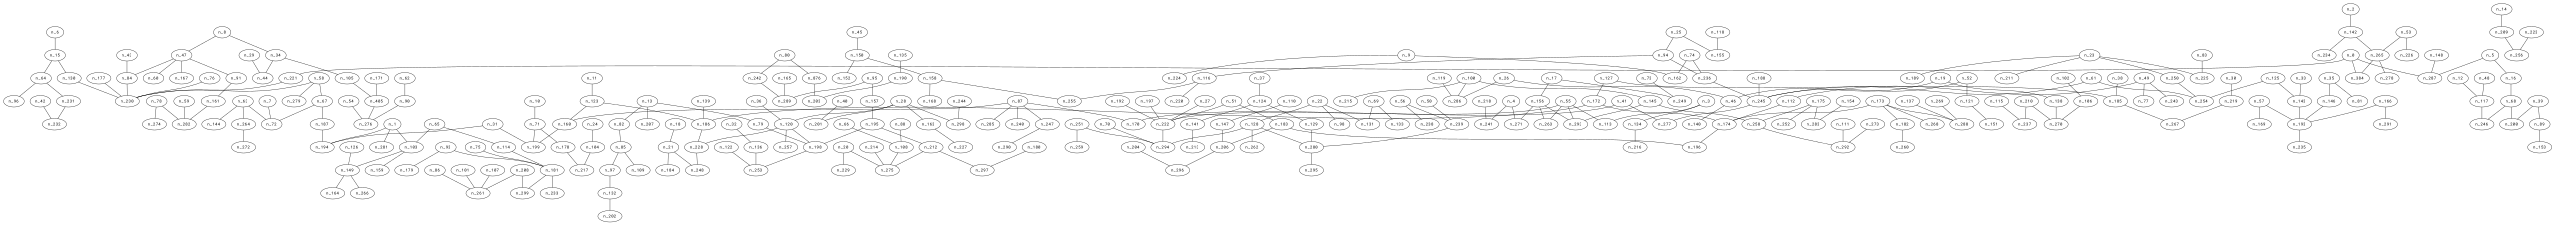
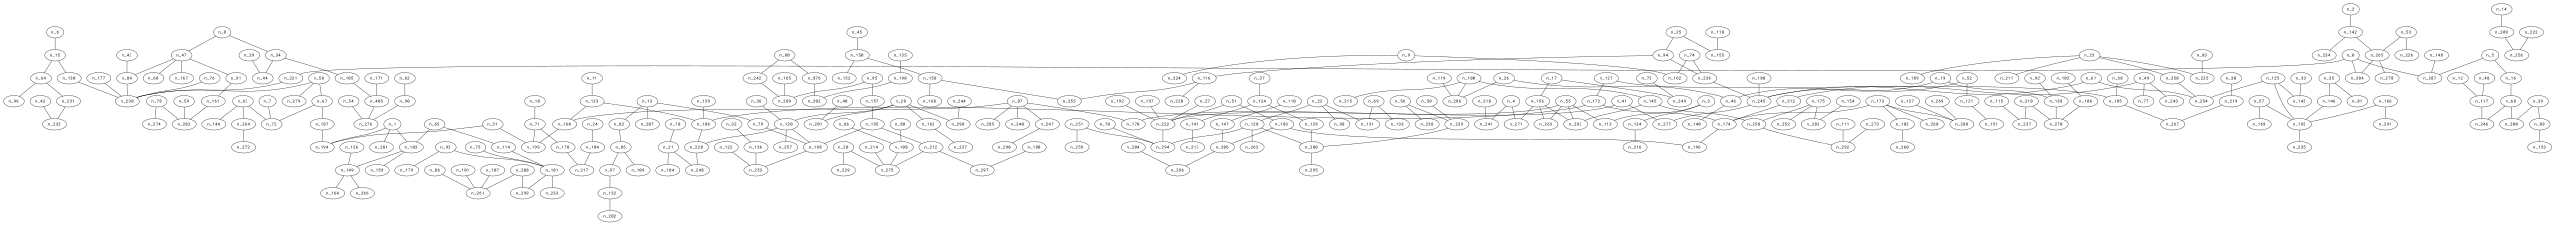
node "n_92": added
node "n_112": label "n_112" -> "n_512"
edge "n_143" -- "n_193": now "n_125" -- "n_193"
